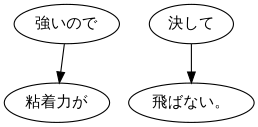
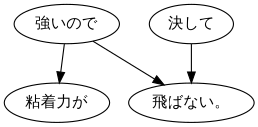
edge "強いので" -> "飛ばない。": added
